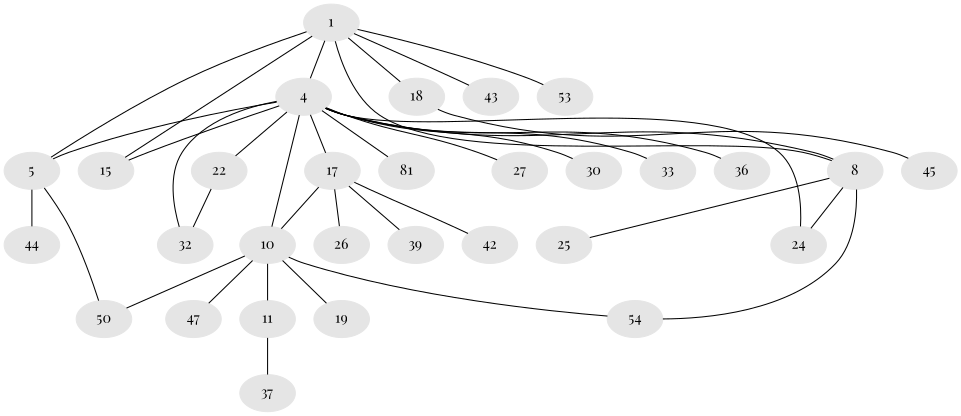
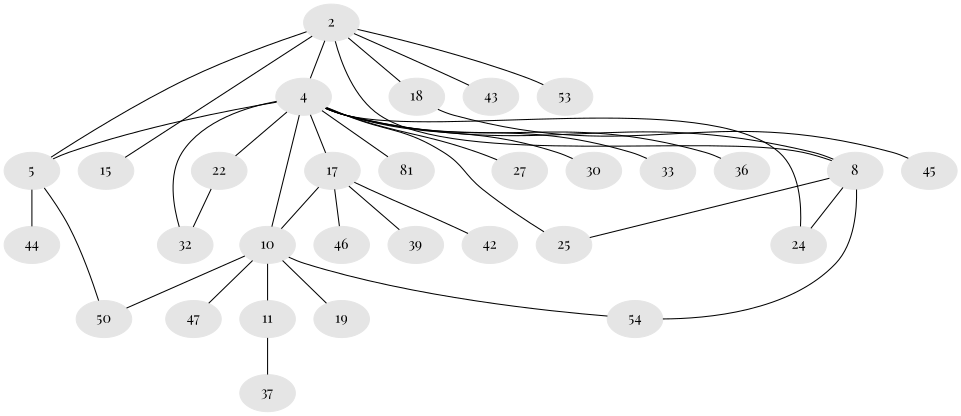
node "1": label "1" -> "2"
edge "4" -- "15": now "4" -- "25"
node "26": label "26" -> "46"
